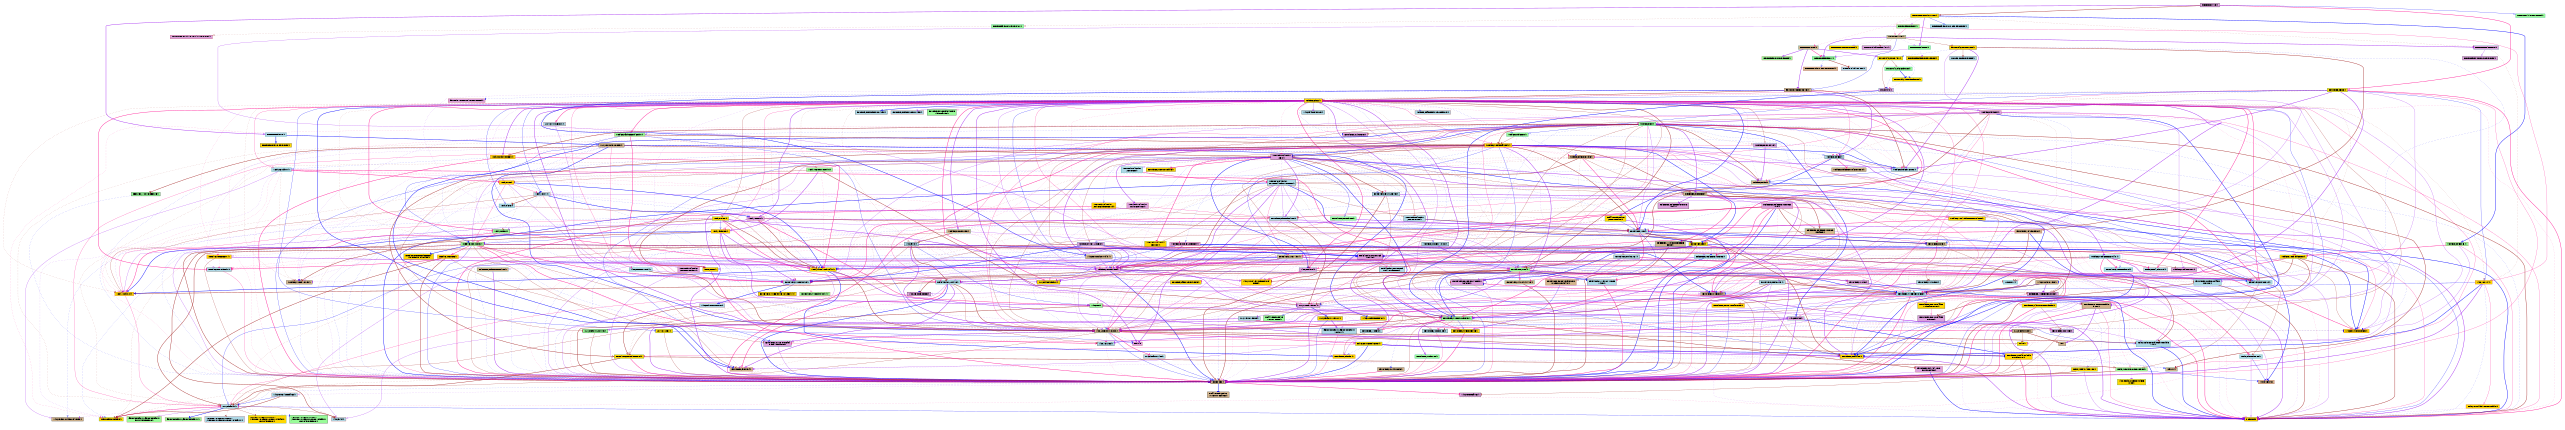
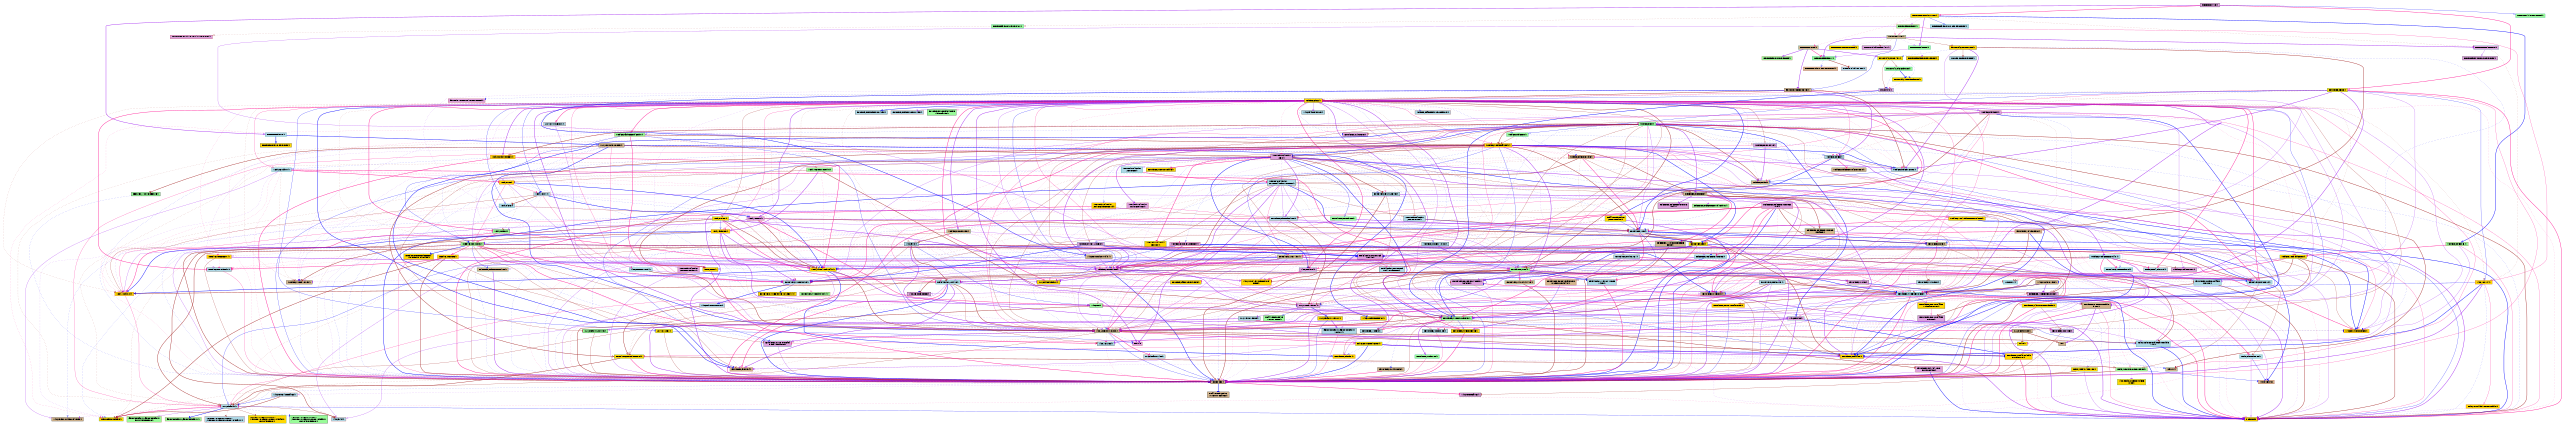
edge "StateTreeLinker.h" -> "StateTreeExecutionTypes.h": color brown -> deeppink
node "Delegates/DelegateCombinations.h": added
edge "Logging/LogMacros.h" -> "CoreTypes.h": now "Logging/LogMacros.h" -> "Delegates/DelegateSettings.h"
